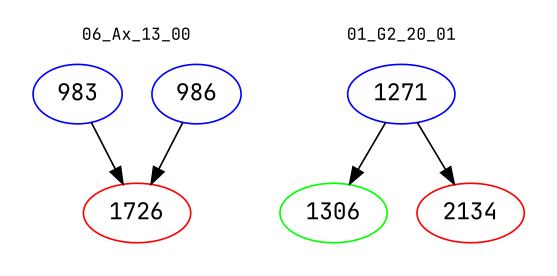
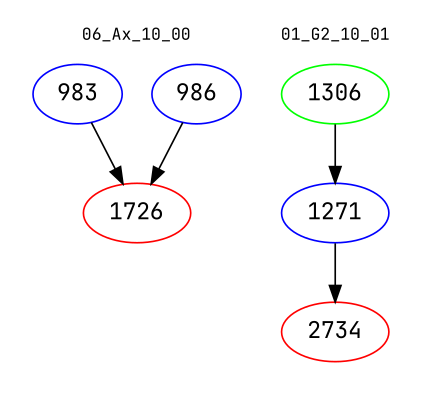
cluster "06_Ax_13_00": label "06_Ax_13_00" -> "06_Ax_10_00"
cluster "01_G2_20_01": label "01_G2_20_01" -> "01_G2_10_01"
edge "1271" -> "1306": reversed
node "2134": label "2134" -> "2734"
